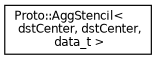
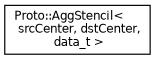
node "Proto::AggStencil< dstCenter, dstCenter, data_t >": label "Proto::AggStencil< dstCenter, dstCenter, data_t >" -> "Proto::AggStencil< srcCenter, dstCenter, data_t >"
